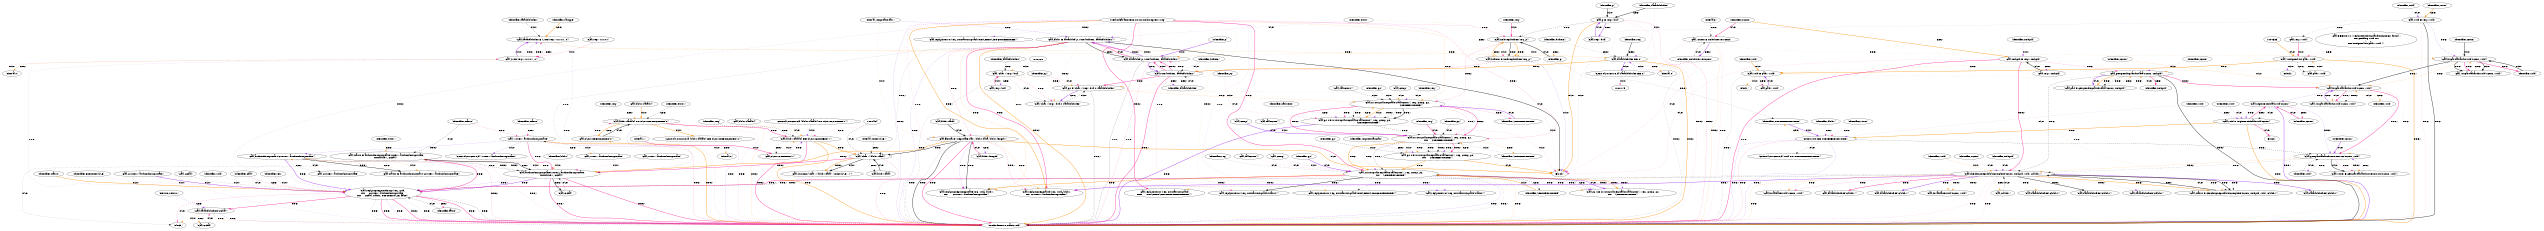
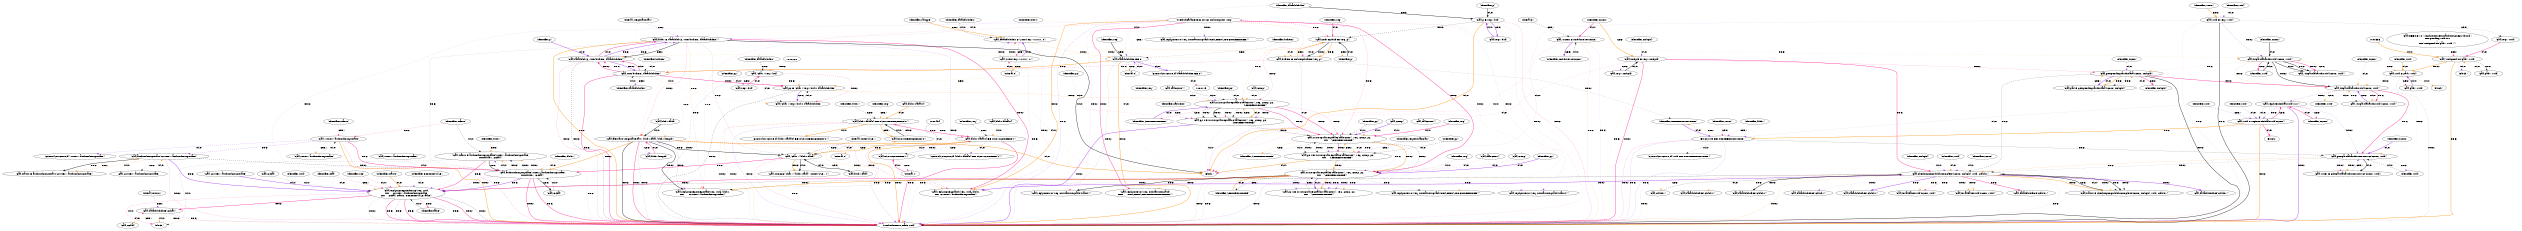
node "(Call,req->vwv+7)": removed
edge "1000228" -> "(Call,(char *)req->buf)": label "AST: " -> "DDG: "
edge "(Call,data_blob(p, MIN(bufrem, data_blob_len)))" -> "(Call,MIN(bufrem, data_blob_len))": label "CFG: " -> "DDG: "
edge "(Call,blob1 = data_blob(p, MIN(bufrem, data_blob_len)))" -> "(Call,(char *)req->buf + data_blob_len)": now "(Call,MIN(bufrem, data_blob_len))" -> "(Call,(char *)req->buf + data_blob_len)"
node "(Call,register_initial_vuid(sconn))": label "(Call,register_initial_vuid(sconn))" -> "(Call,register_initial_vuid(vwv))"
edge "(ControlStructure,if (blob1.data[0] == ASN1_CONTEXT(1)))" -> "(Call,blob1.data[0] == ASN1_CONTEXT(1))": reversed
edge "(Call,ASN1_CONTEXT(1))" -> "(Literal,1)": added, label "CFG:"
node "(Return,return;)": label "(Return,return;)" -> "(Literal,return;)"
